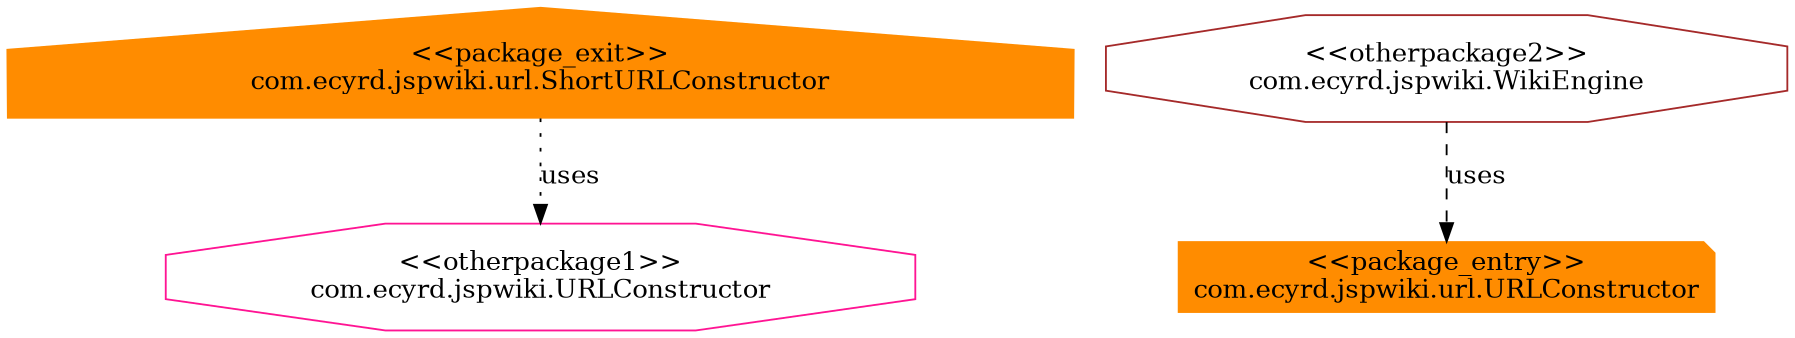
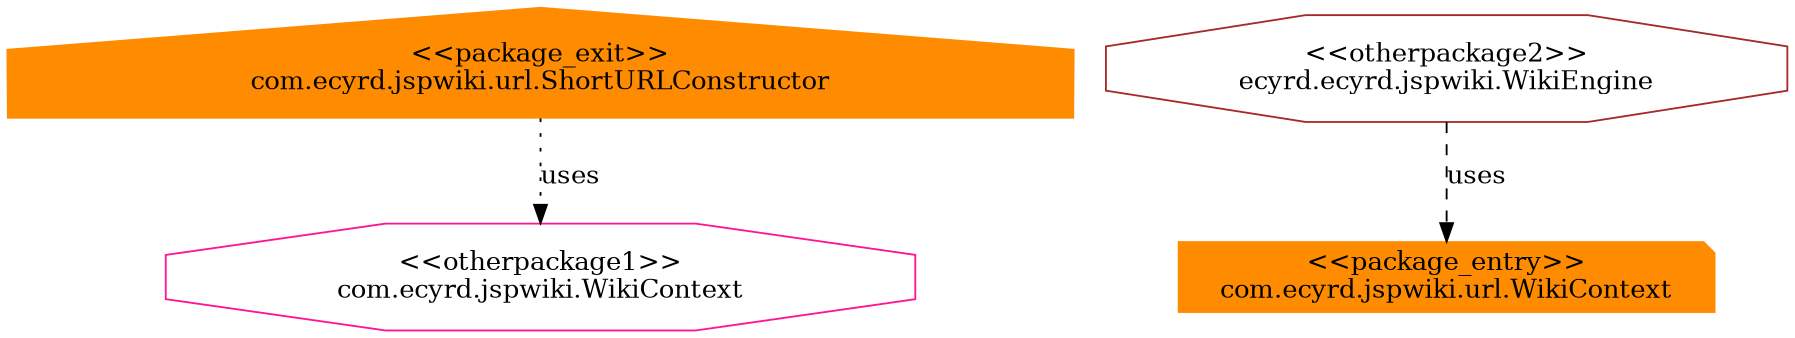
node "<<otherpackage2>> com.ecyrd.jspwiki.WikiEngine": label "<<otherpackage2>> com.ecyrd.jspwiki.WikiEngine" -> "<<otherpackage2>> ecyrd.ecyrd.jspwiki.WikiEngine"
node "<<otherpackage1>> com.ecyrd.jspwiki.URLConstructor": label "<<otherpackage1>> com.ecyrd.jspwiki.URLConstructor" -> "<<otherpackage1>> com.ecyrd.jspwiki.WikiContext"
node "<<package_entry>> com.ecyrd.jspwiki.url.URLConstructor": label "<<package_entry>> com.ecyrd.jspwiki.url.URLConstructor" -> "<<package_entry>> com.ecyrd.jspwiki.url.WikiContext"
